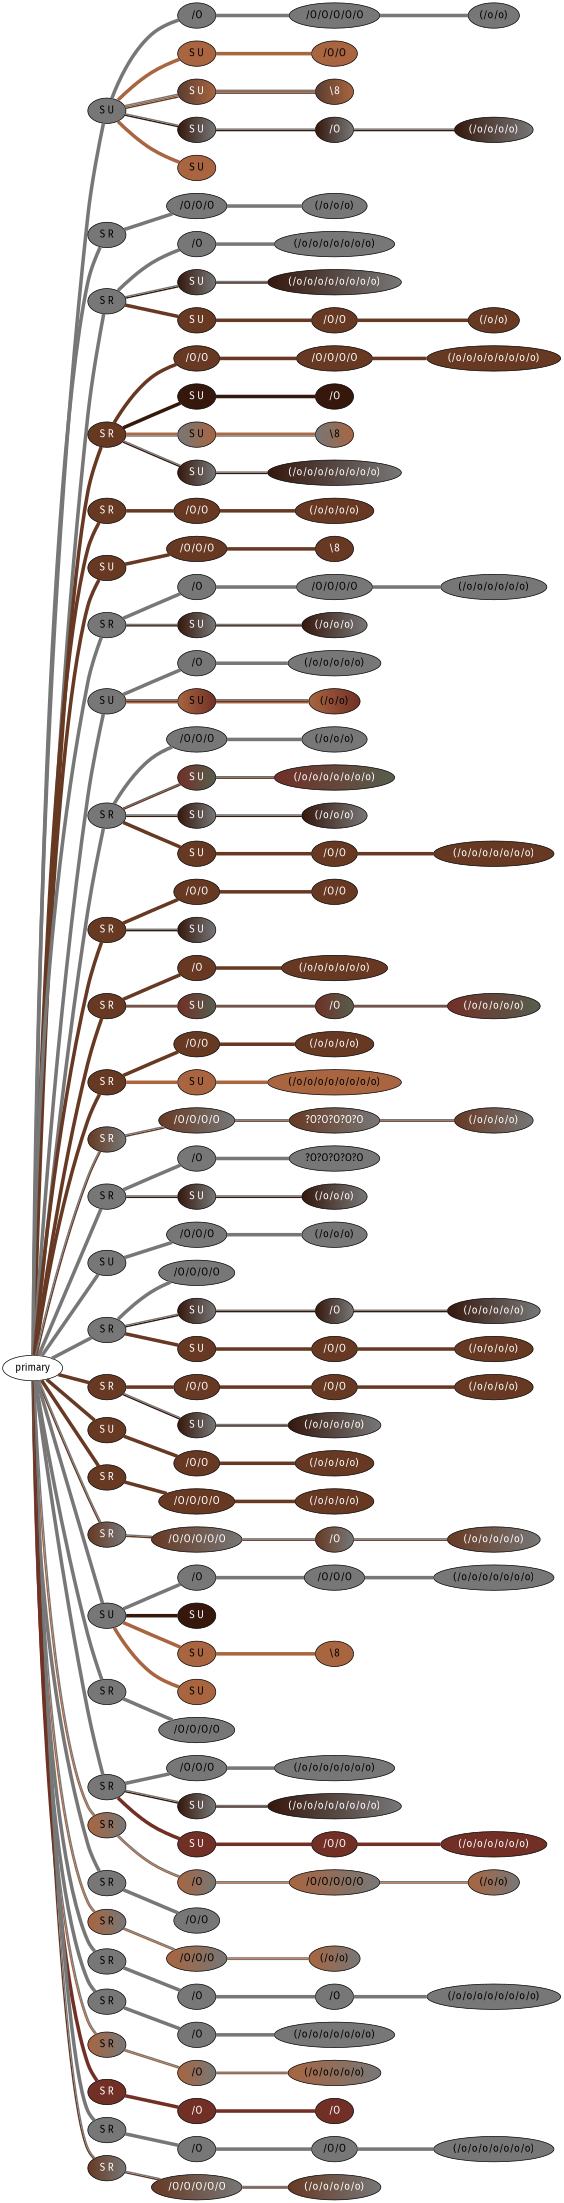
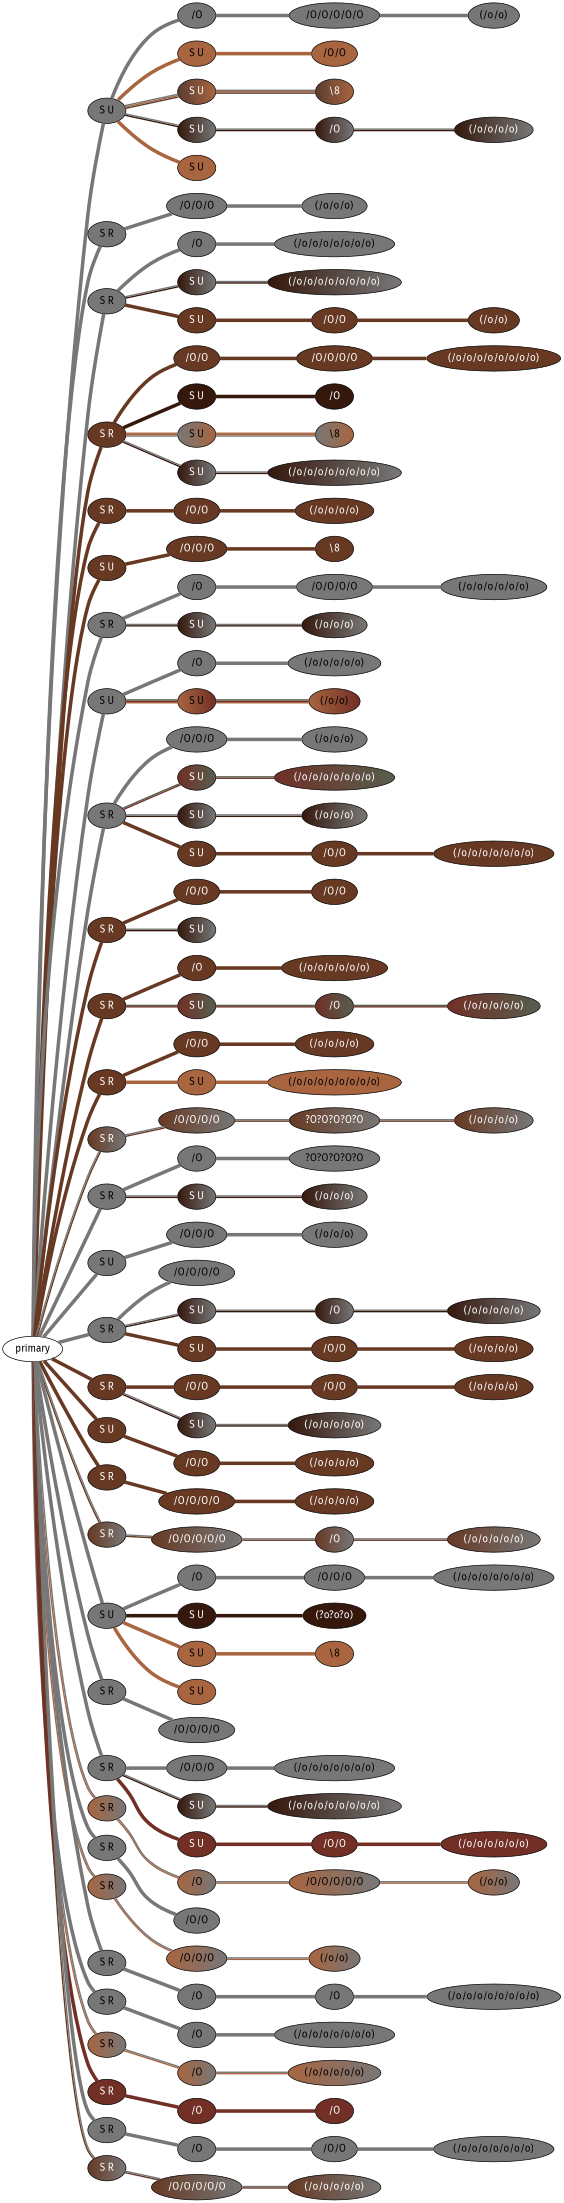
node "(?o?o?o)": added
